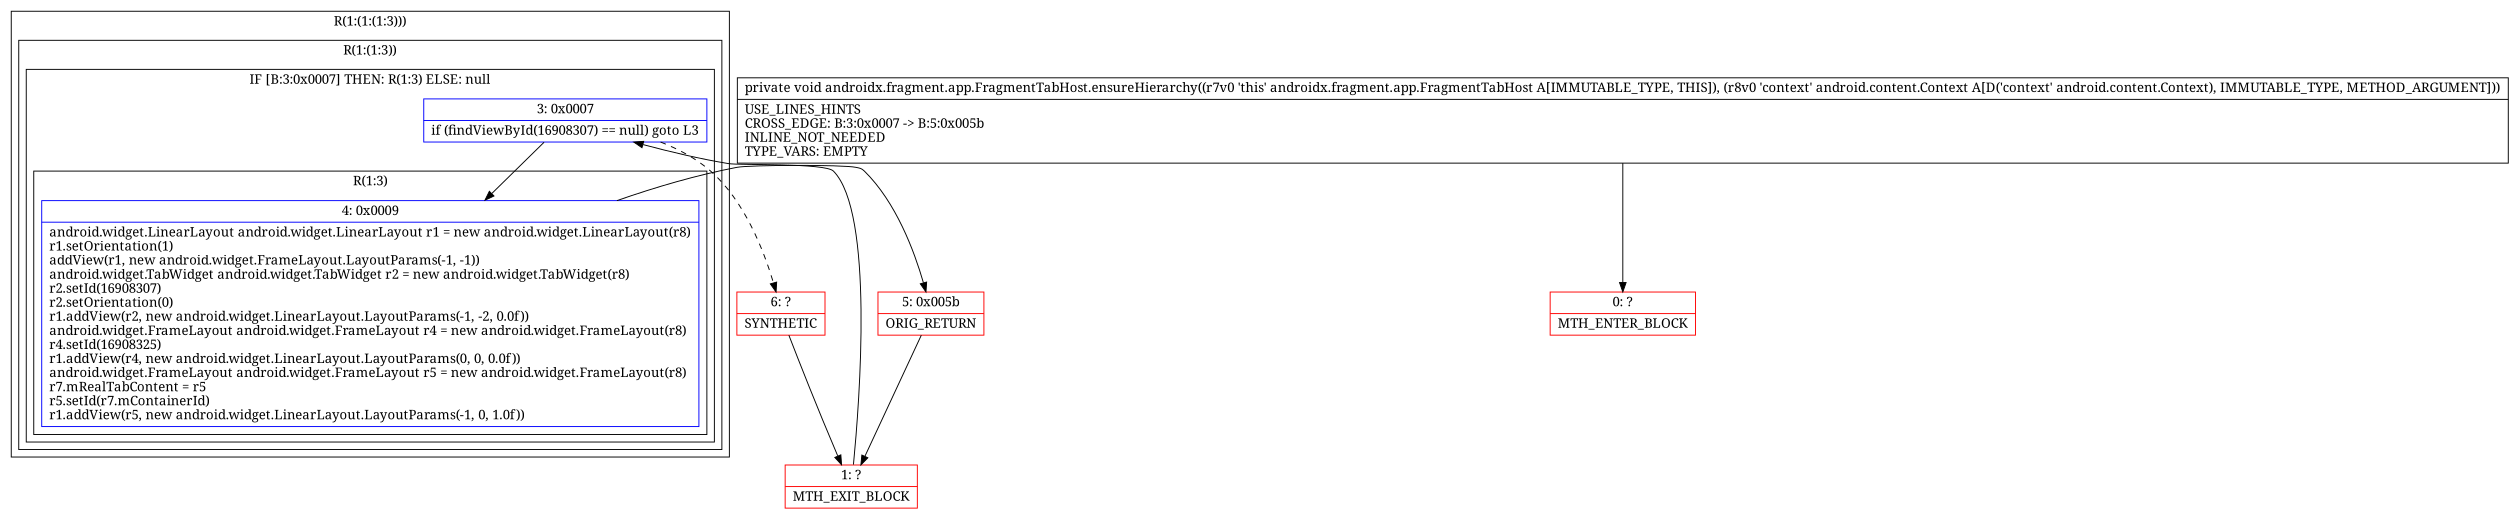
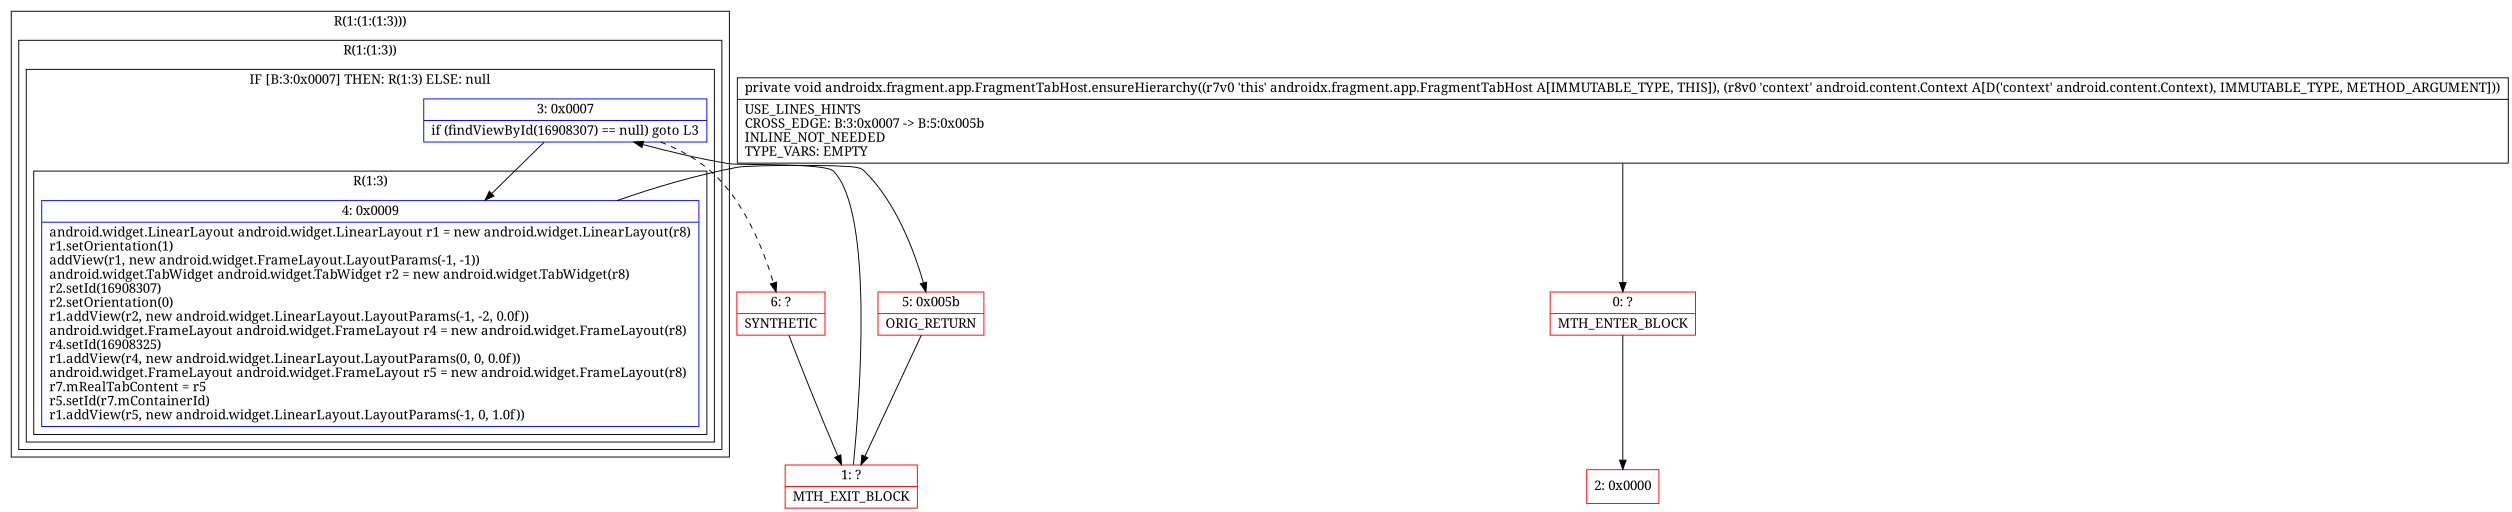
node "2: 0x0000": added
